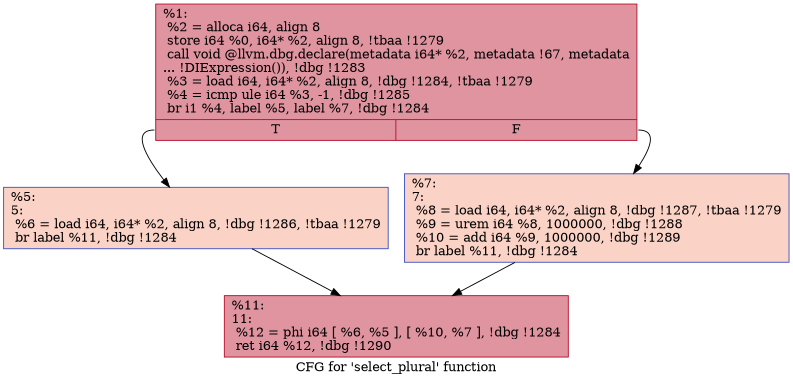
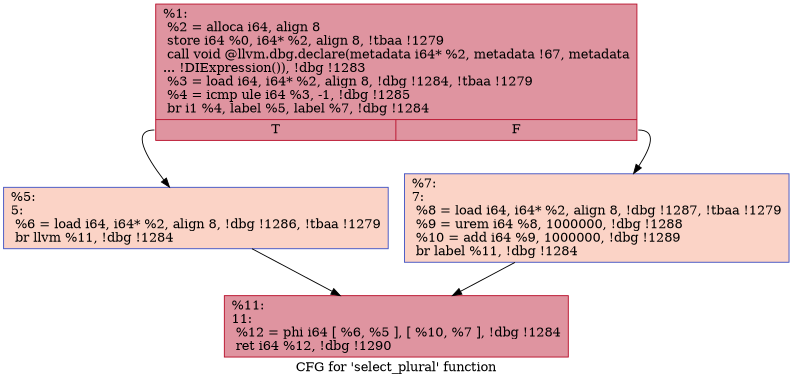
node "%5:": text "br label %11, !dbg !1284" -> "br llvm %11, !dbg !1284"
